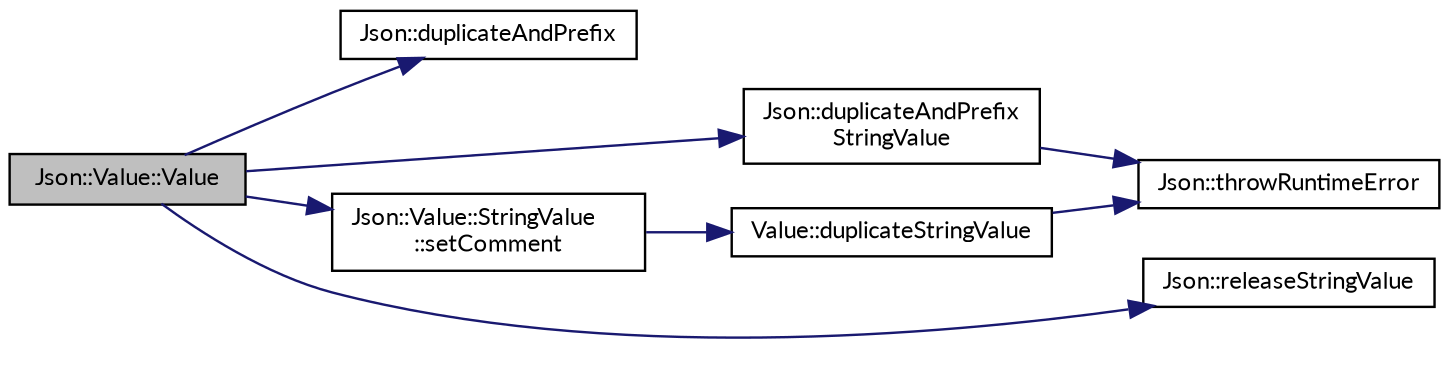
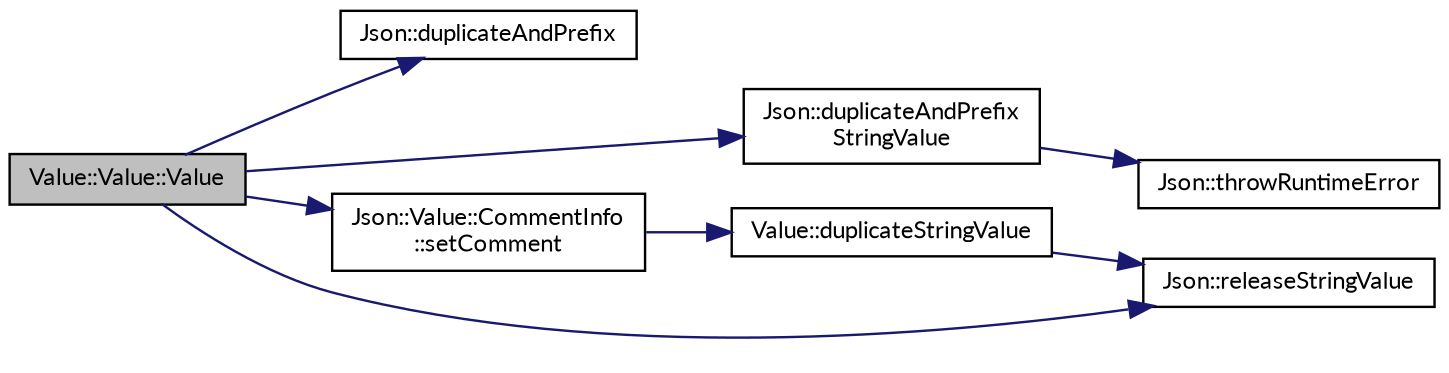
node "Json::Value::Value": label "Json::Value::Value" -> "Value::Value::Value"
edge "Value::duplicateStringValue" -> "Json::throwRuntimeError": now "Value::duplicateStringValue" -> "Json::releaseStringValue"
node "Json::Value::StringValue ::setComment": label "Json::Value::StringValue ::setComment" -> "Json::Value::CommentInfo ::setComment"
